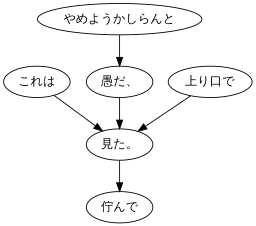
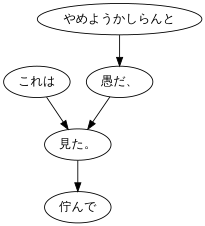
node "上り口で": removed
